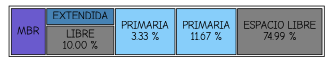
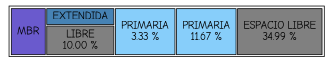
node "MBR": text "74.99 %" -> "34.99 %"
